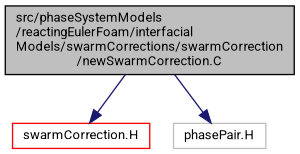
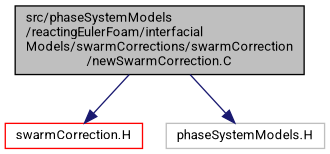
node "phasePair.H": label "phasePair.H" -> "phaseSystemModels.H"
